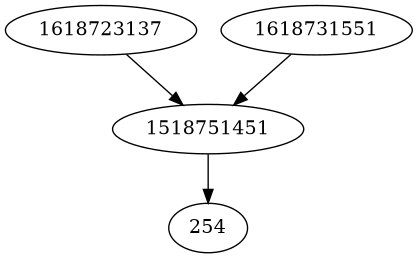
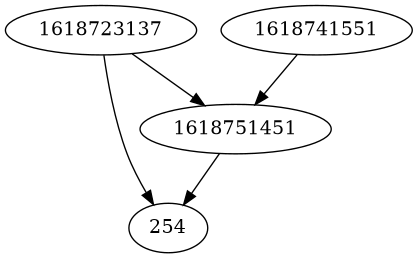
node "1618731551": label "1618731551" -> "1618741551"
edge "1618723137" -> "254": added
node "1518751451": label "1518751451" -> "1618751451"
